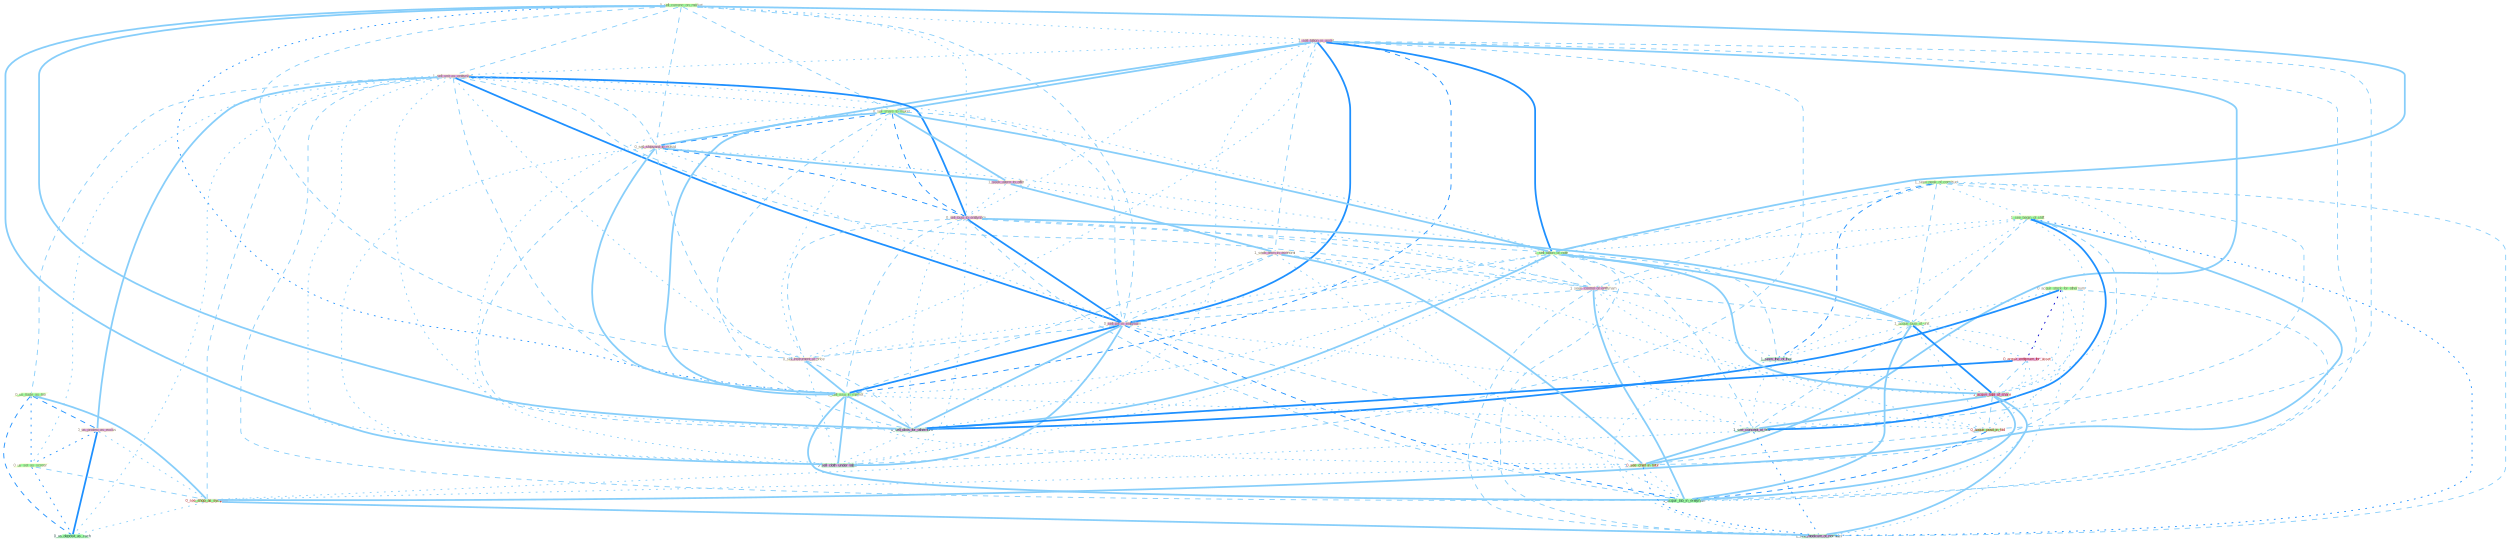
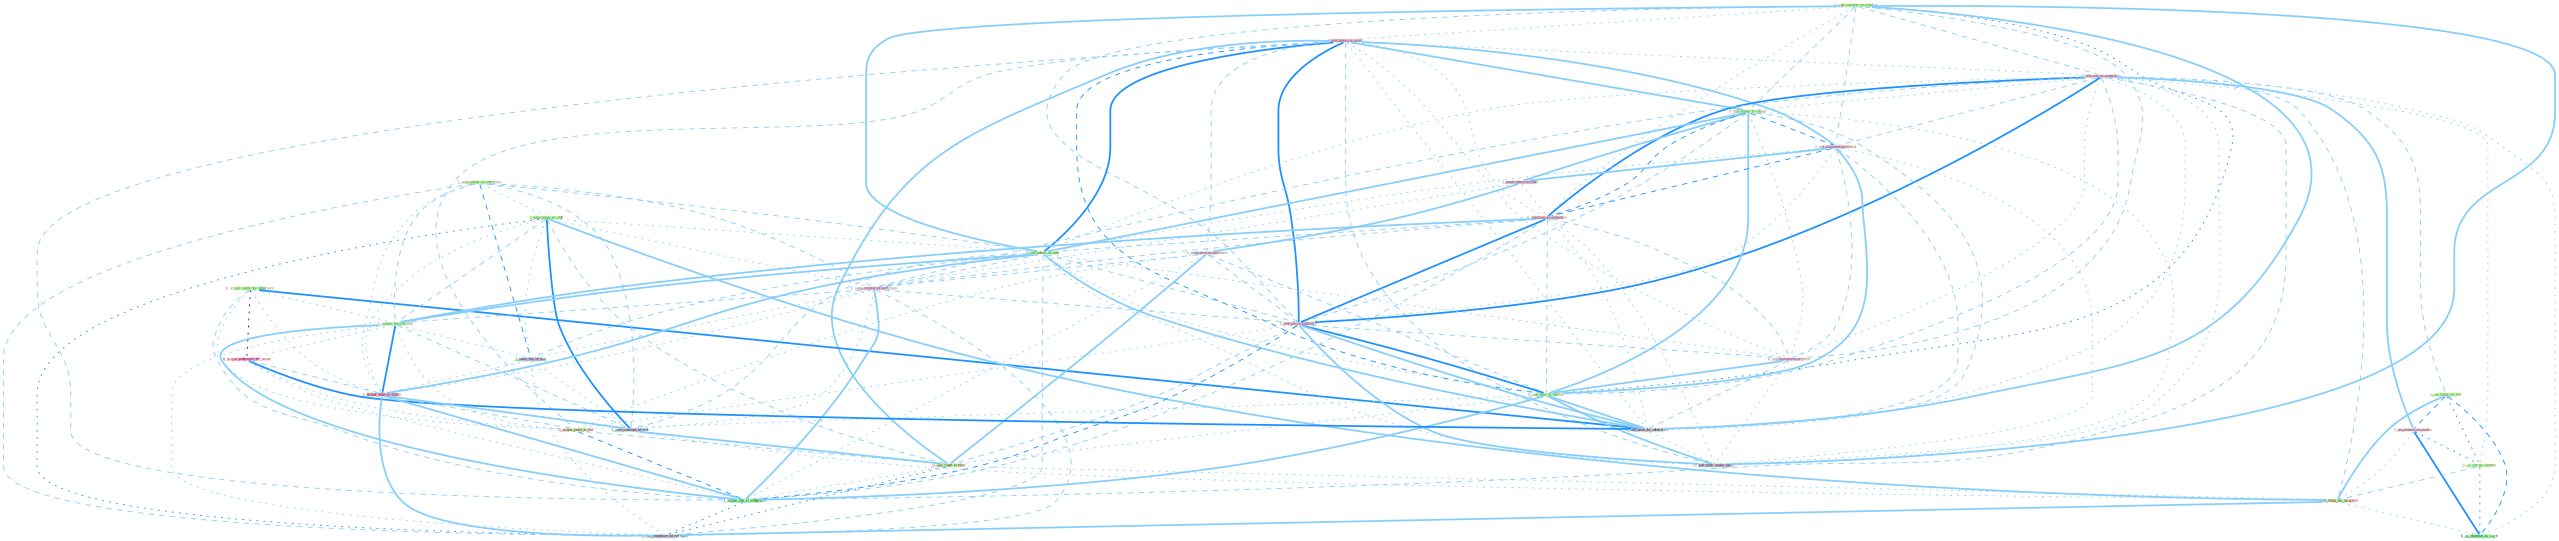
edge "1_see_concept_of_both" -- "1_see_modicum_of_normalci": now "1_acquir_lab_in_entitynam" -- "1_see_modicum_of_normalci"
